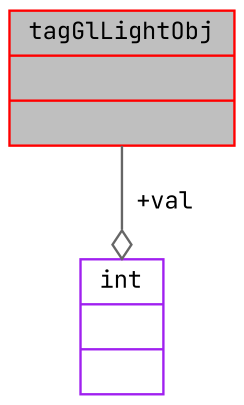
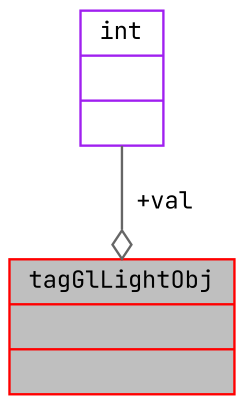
edge "tagGlLightObj" -> "int": reversed
